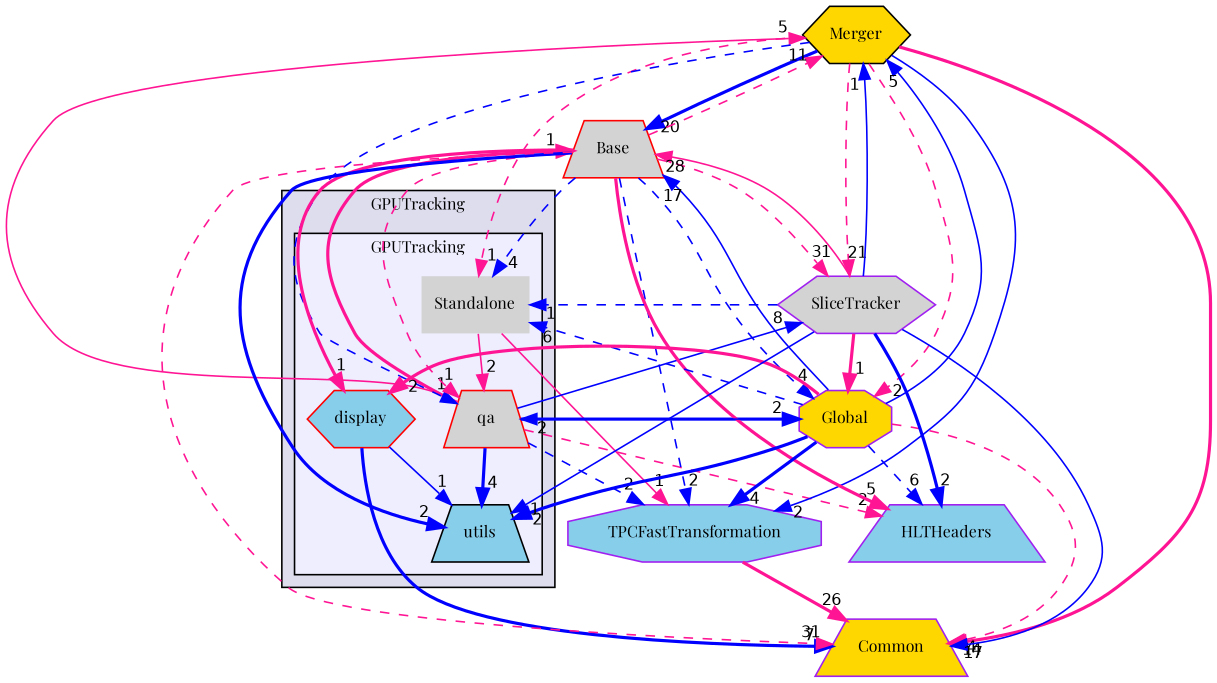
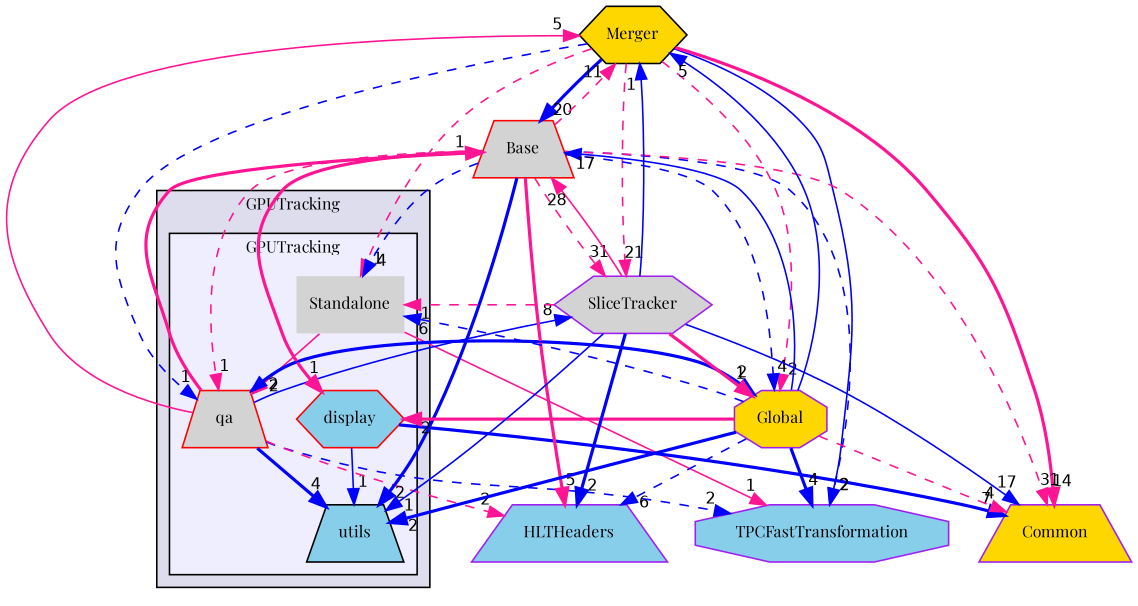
edge "SliceTracker" -> "Standalone": color blue -> deeppink
edge "TPCFastTransformation" -> "Common": removed
